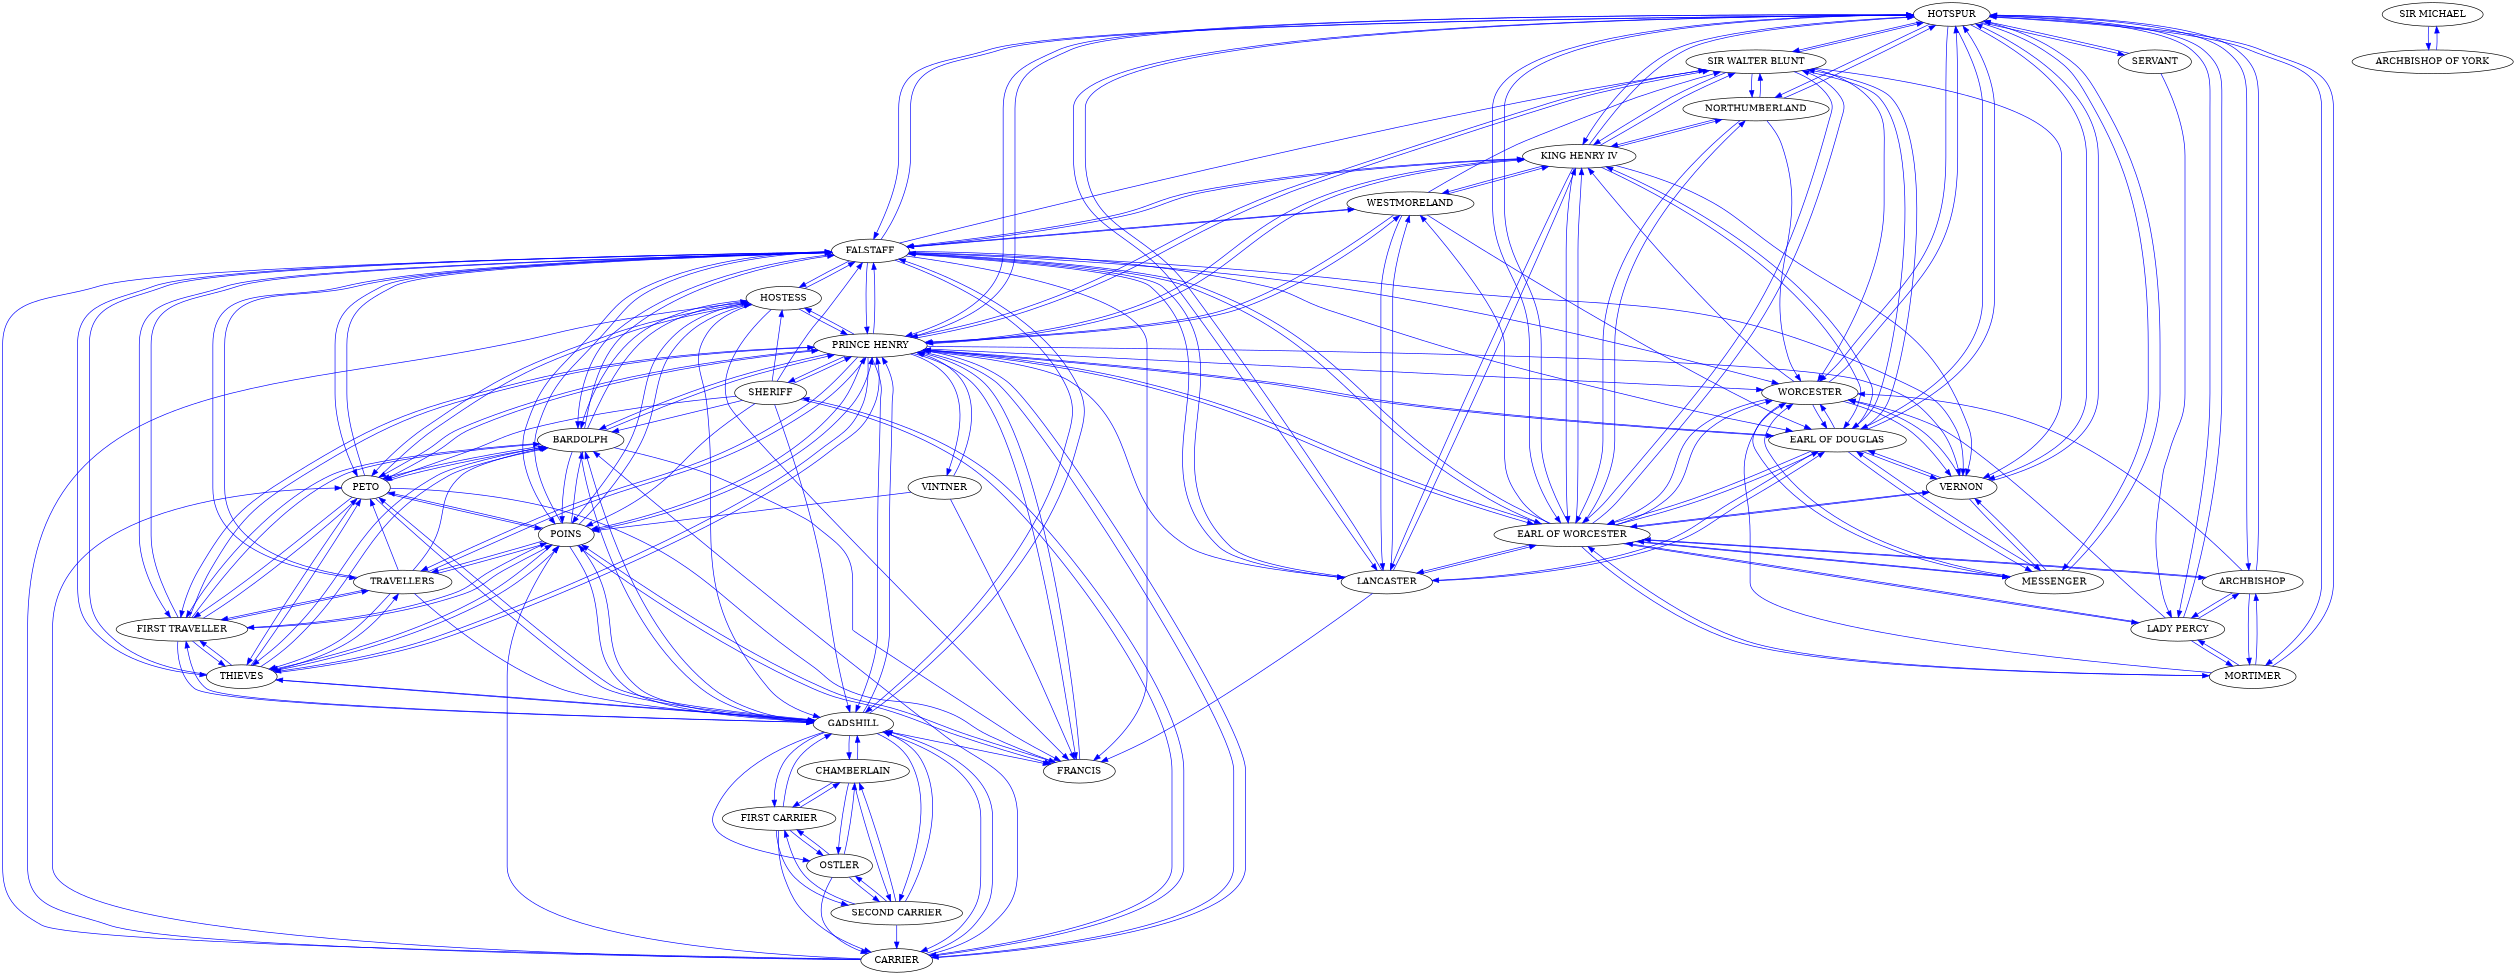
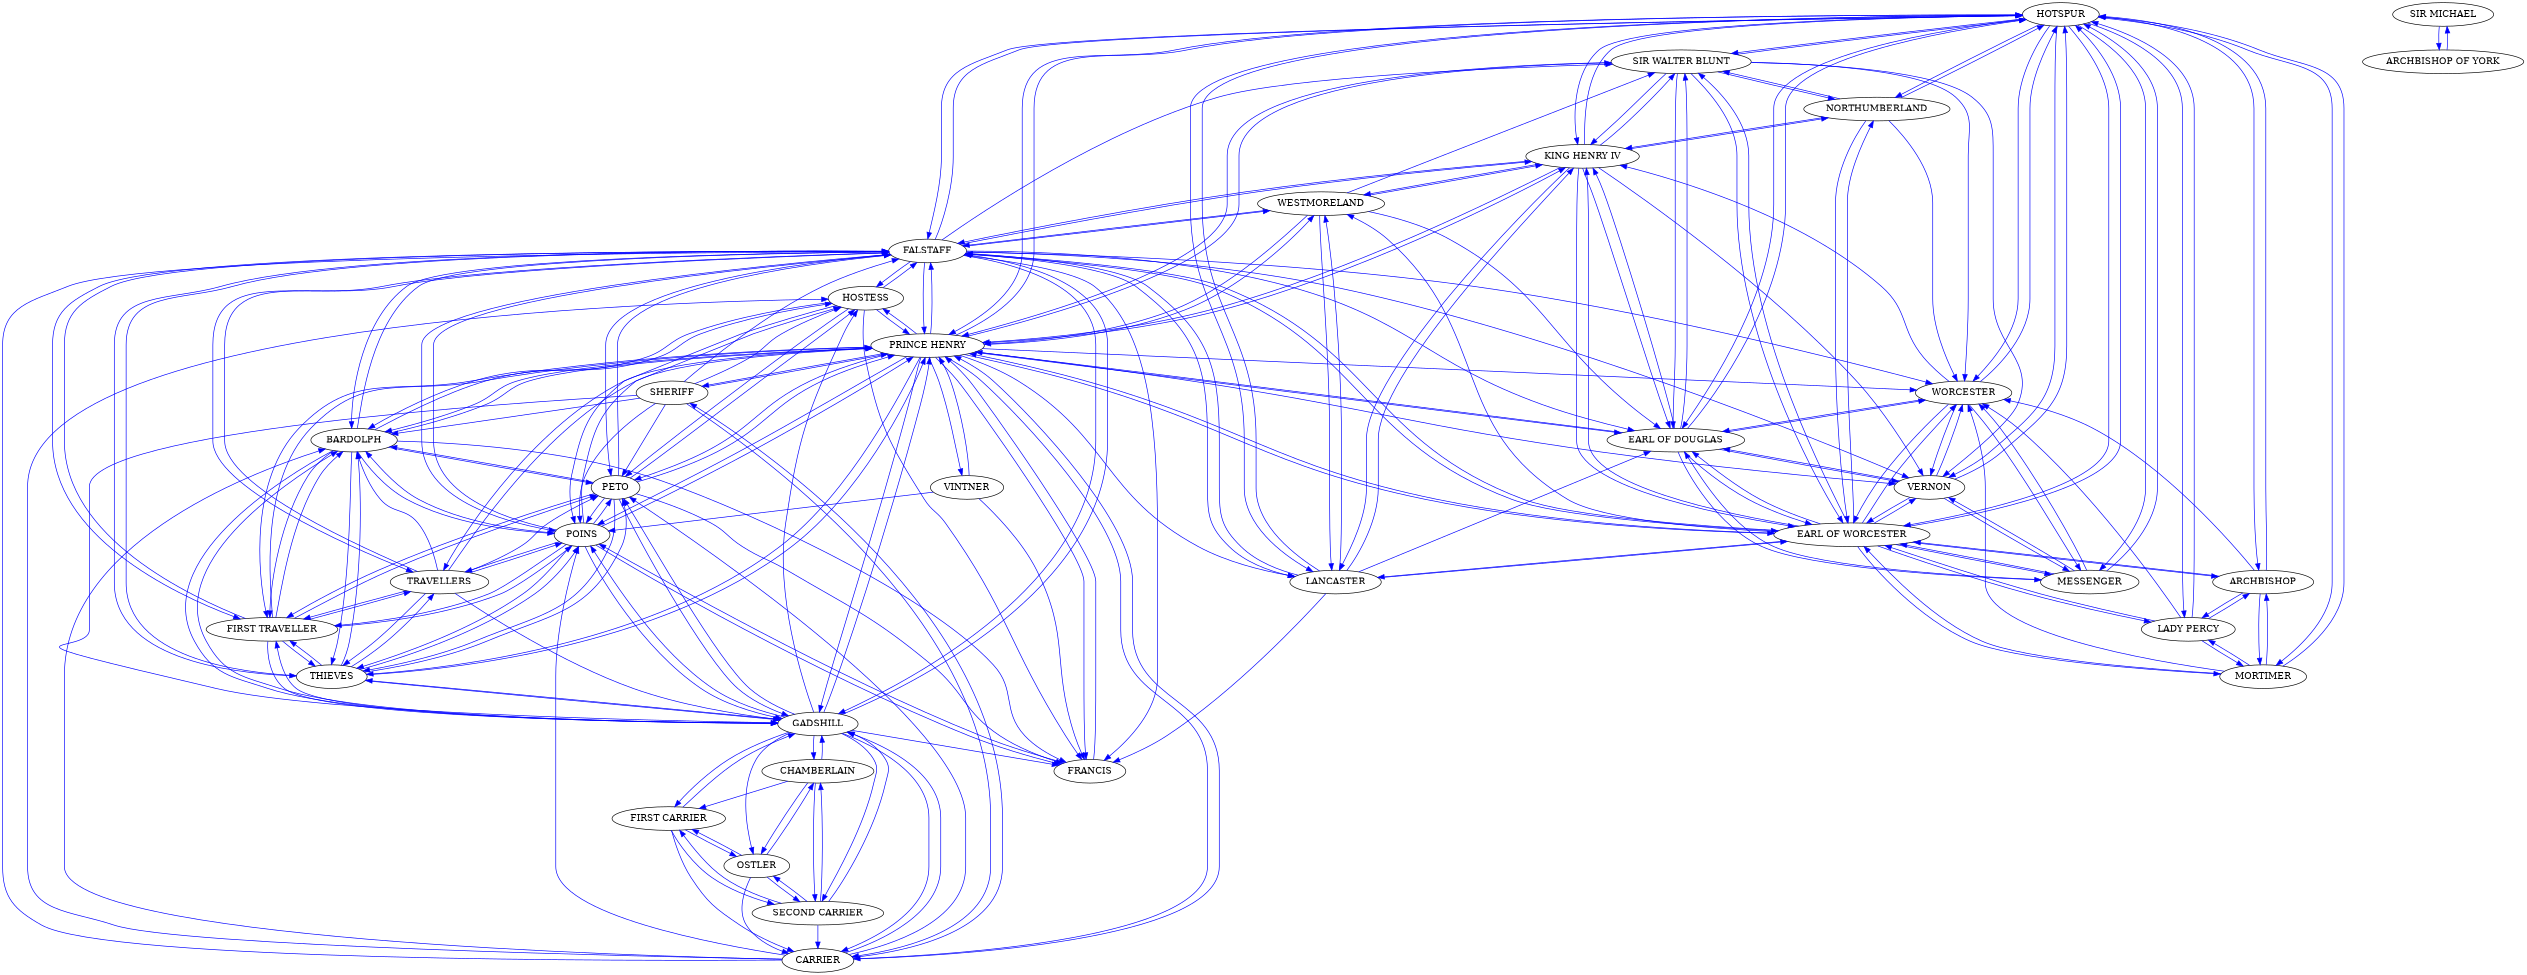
node "SERVANT": removed
edge "HOSTESS" -> "GADSHILL": reversed
edge "EARL OF DOUGLAS" -> "LANCASTER": removed
edge "FIRST CARRIER" -> "CHAMBERLAIN": removed
